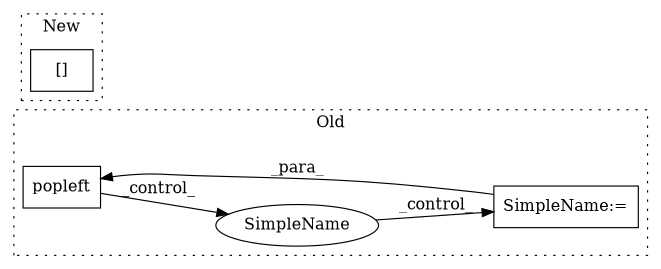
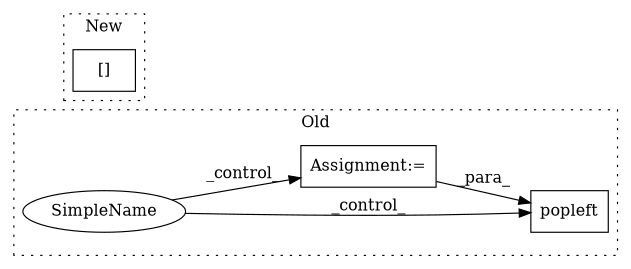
edge "popleft" -> "SimpleName": reversed
node "SimpleName:=": label "SimpleName:=" -> "Assignment:="
